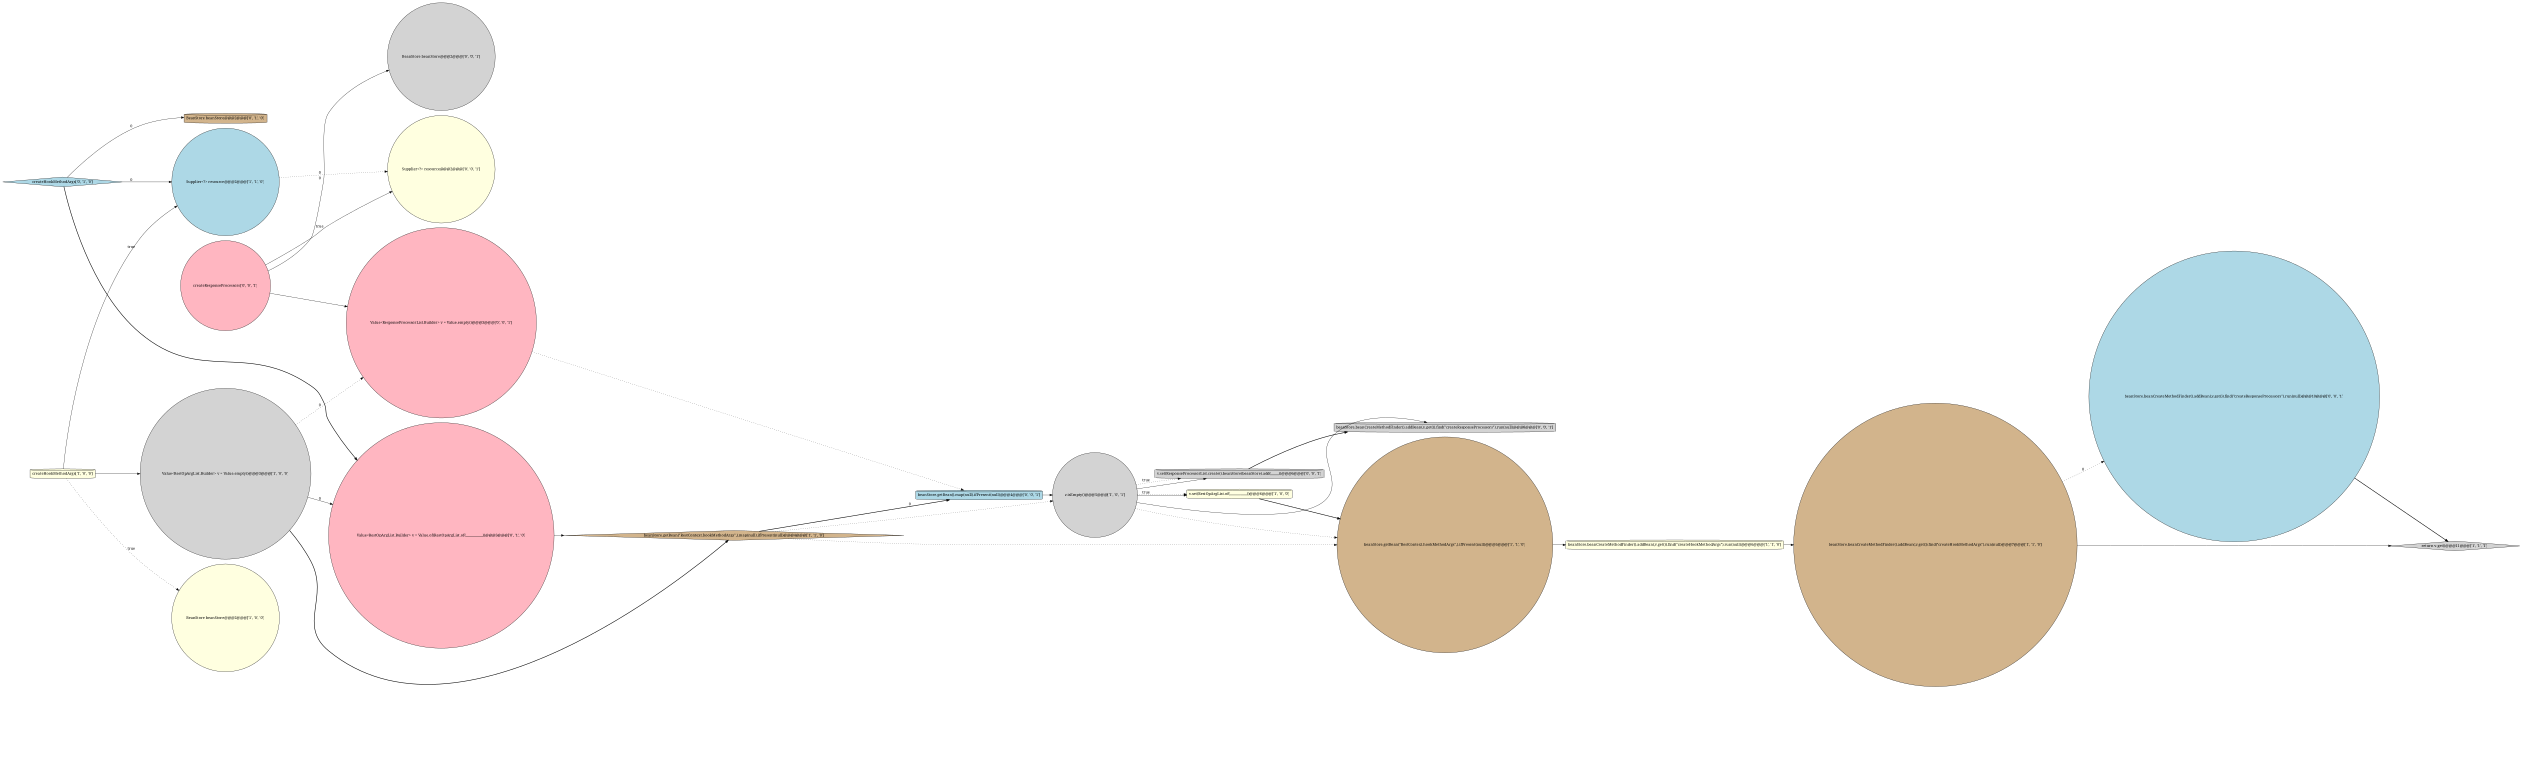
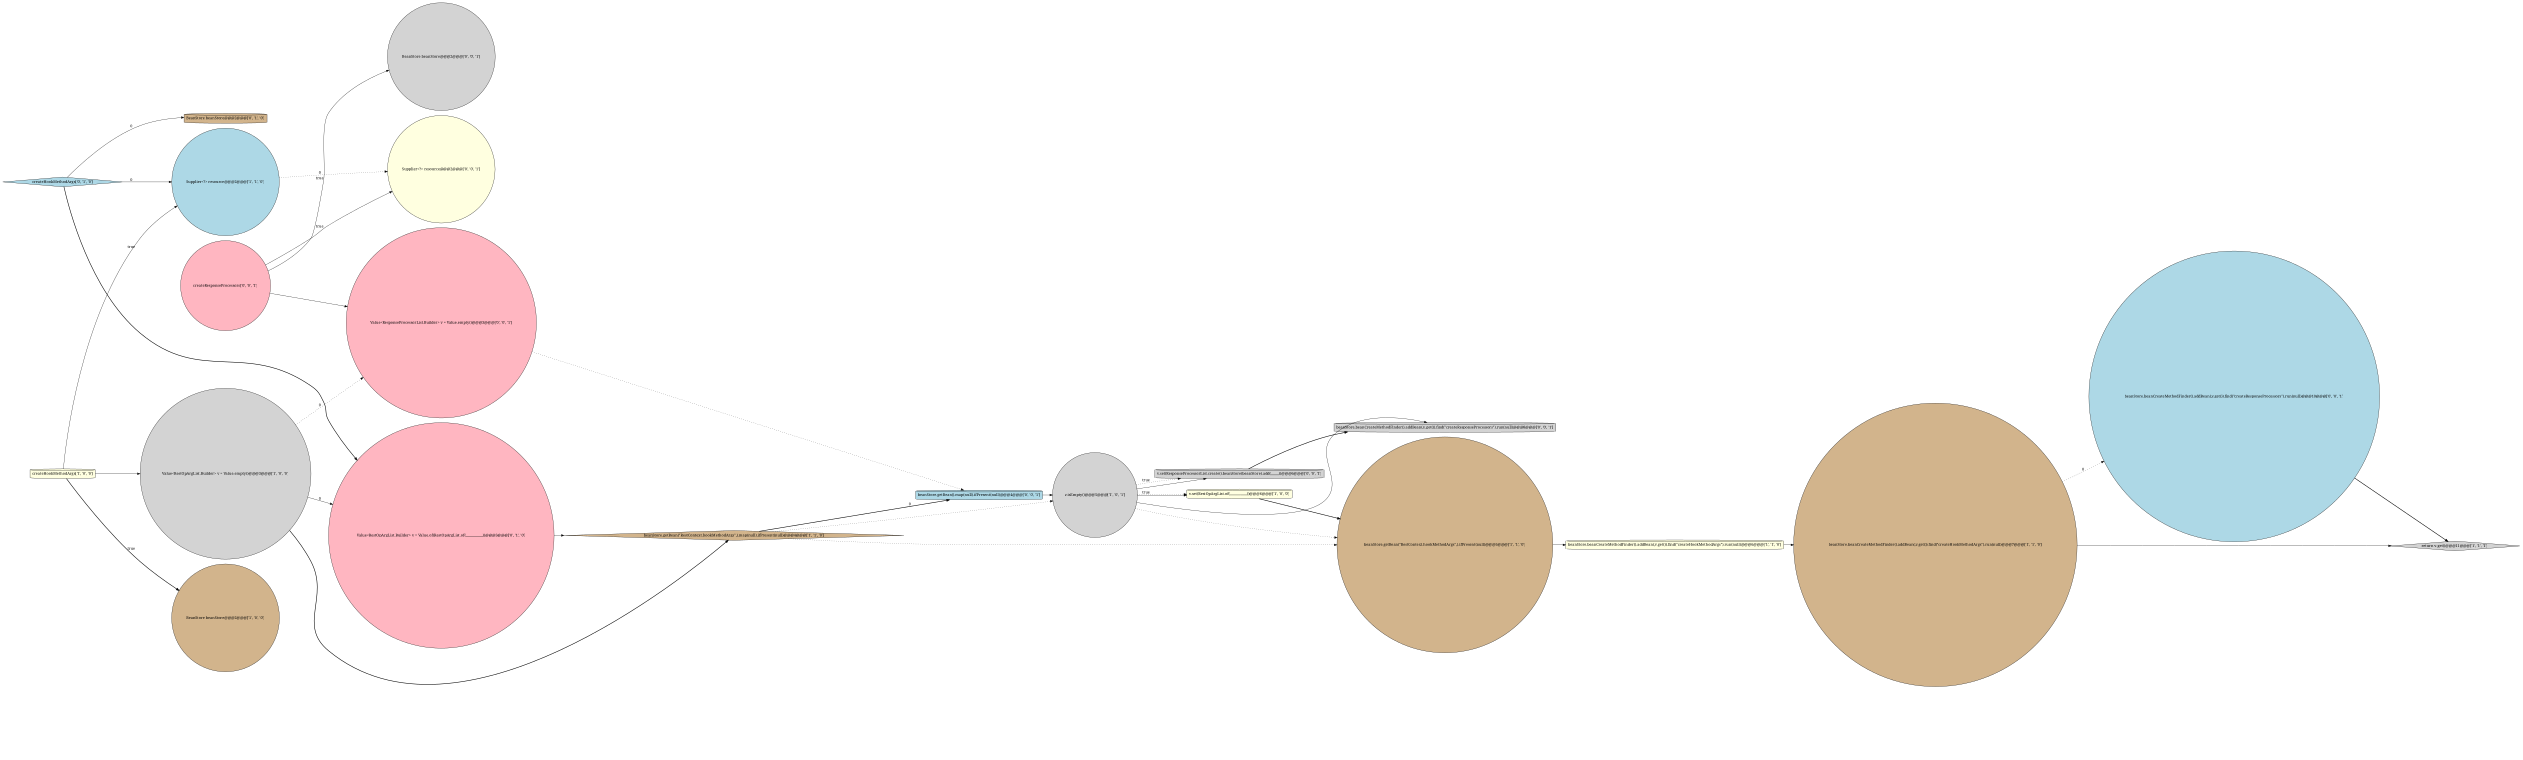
edge "createResponseProcessors['0', '0', '1']" -> "BeanStore beanStore@@@2@@@['0', '0', '1']": label "0" -> "true"
edge "createHookMethodArgs['1', '0', '0']" -> "BeanStore beanStore@@@2@@@['1', '0', '0']": style dotted -> bold
node "BeanStore beanStore@@@2@@@['1', '0', '0']": fillcolor lightyellow -> tan
